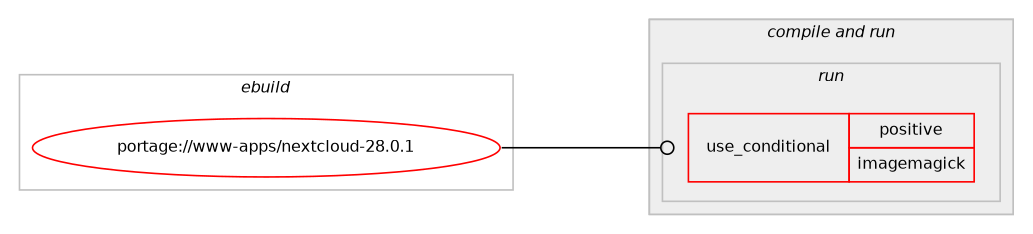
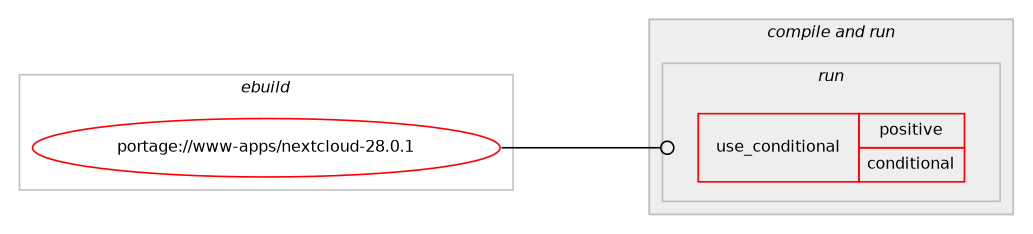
node "use_conditional": text "imagemagick" -> "conditional"
